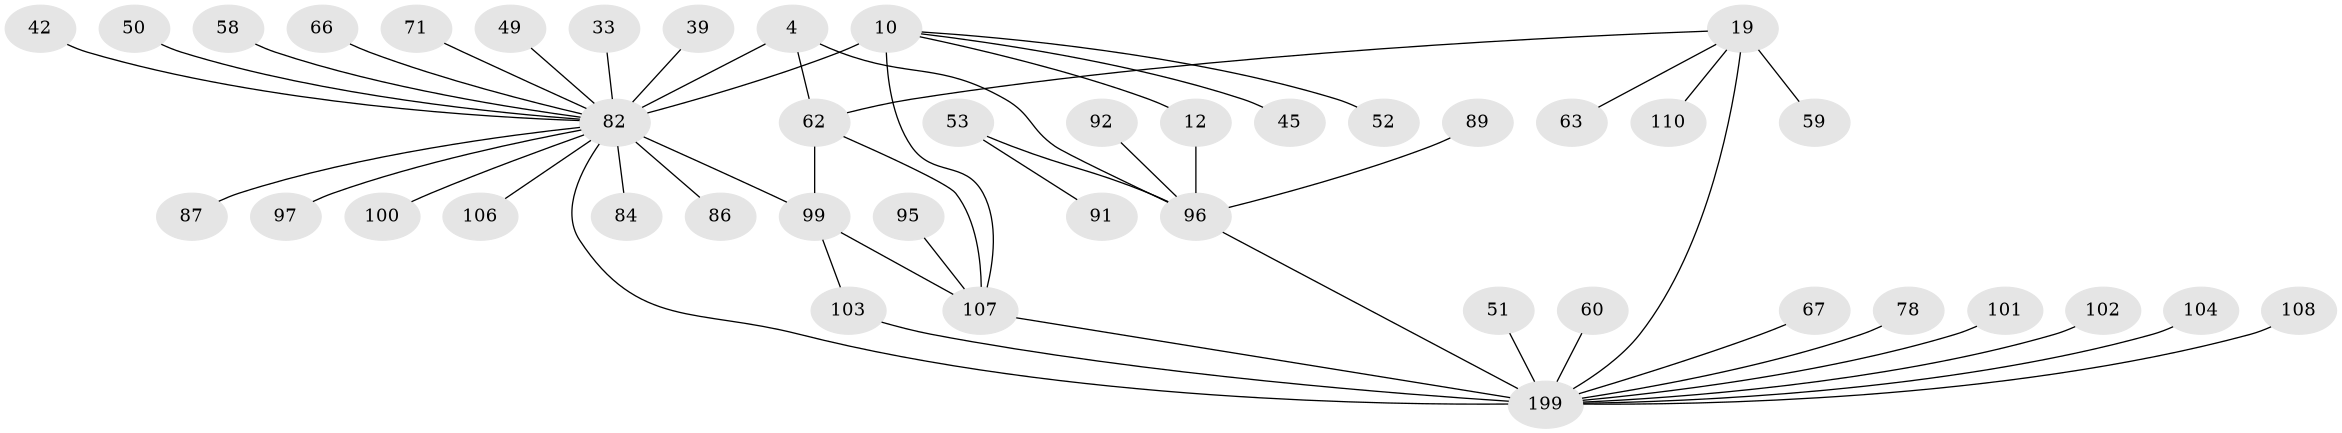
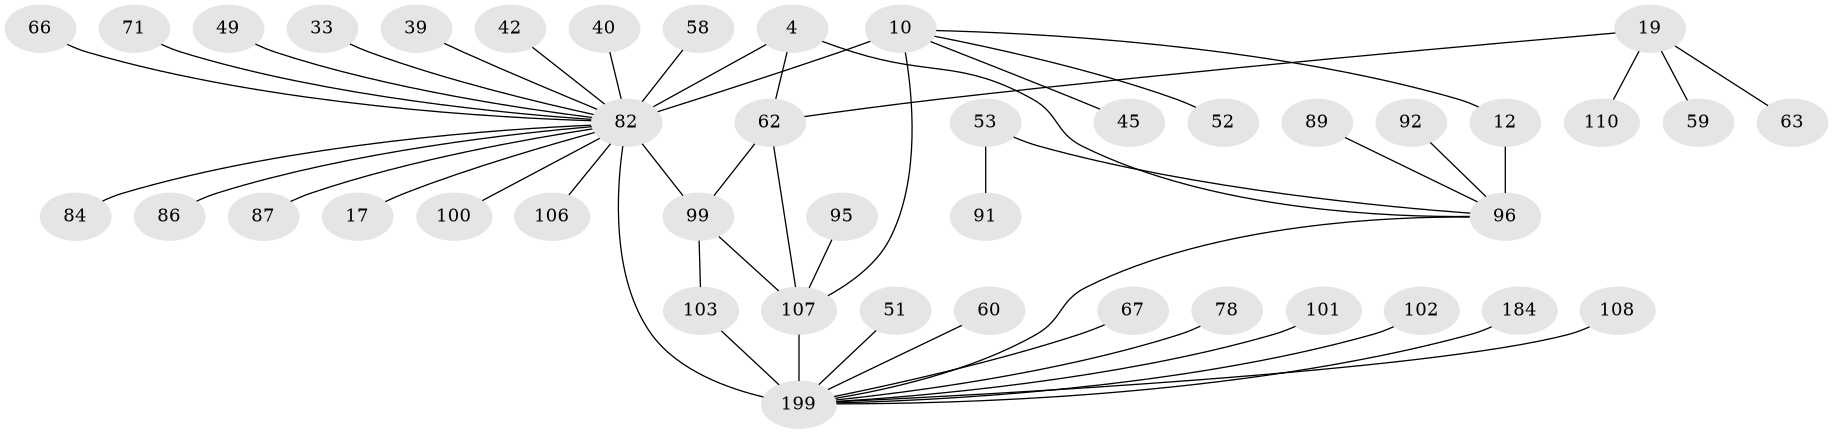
node "50": label "50" -> "40"
node "97": label "97" -> "17"
edge "19" -- "199": removed
node "104": label "104" -> "184"
